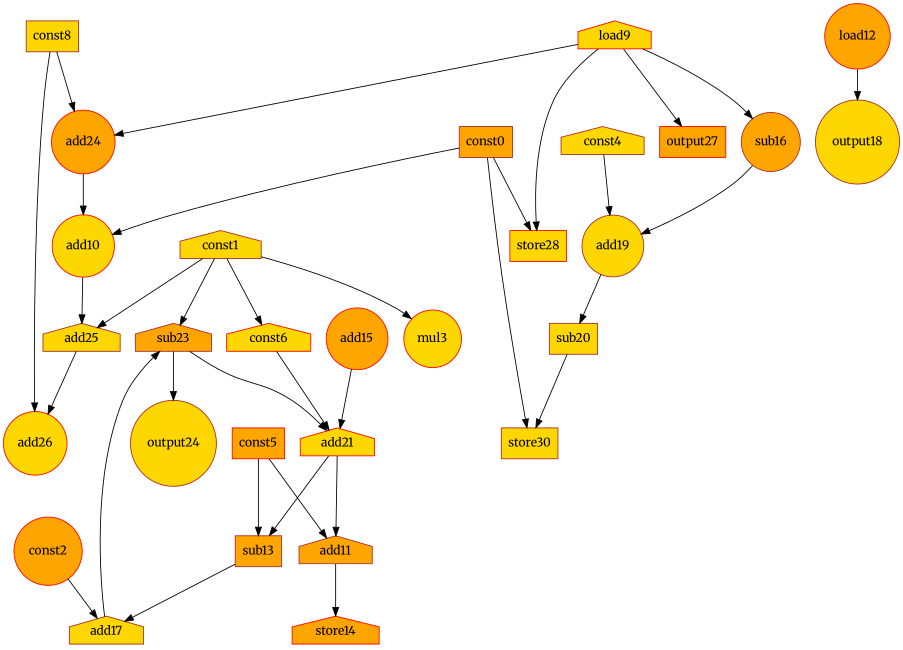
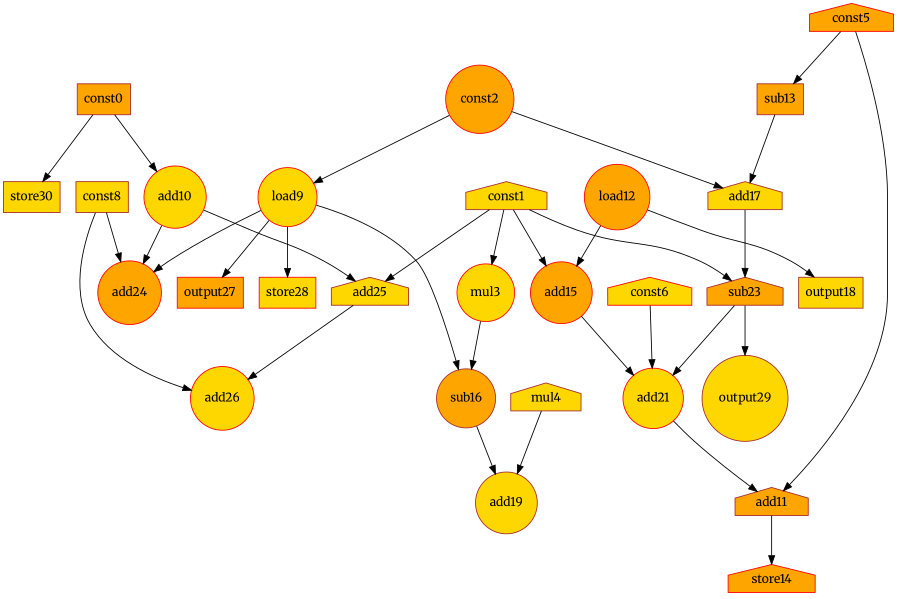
node "load9": shape house -> circle
node "const4": label "const4" -> "mul4"
node "output18": shape circle -> box
edge "const2" -> "load9": added
edge "add24" -> "add10": reversed
edge "const0" -> "store28": removed
edge "load12" -> "add15": added
edge "const1" -> "const6": now "const1" -> "add15"
node "sub20": removed
edge "mul3" -> "sub16": added
node "output24": label "output24" -> "output29"
node "const5": shape box -> house
node "add21": shape house -> circle
edge "add21" -> "sub13": removed
